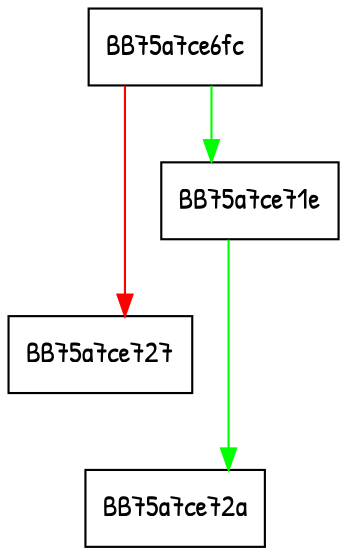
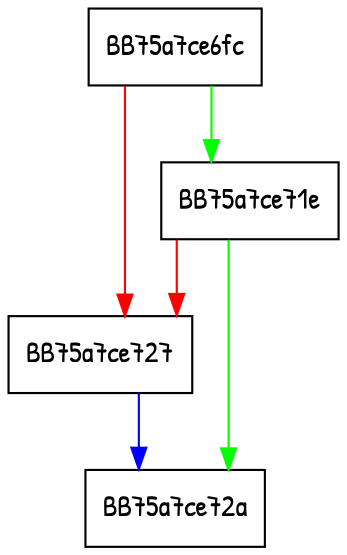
edge "BB75a7ce71e" -> "BB75a7ce727": added
edge "BB75a7ce727" -> "BB75a7ce72a": added
